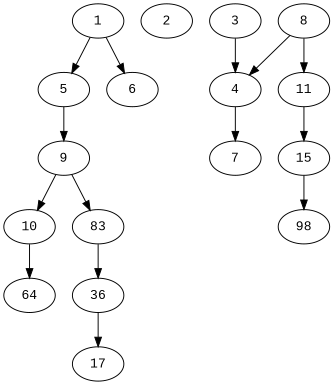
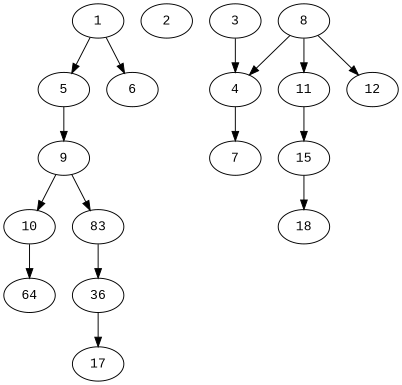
node "12": added
node "98": label "98" -> "18"
